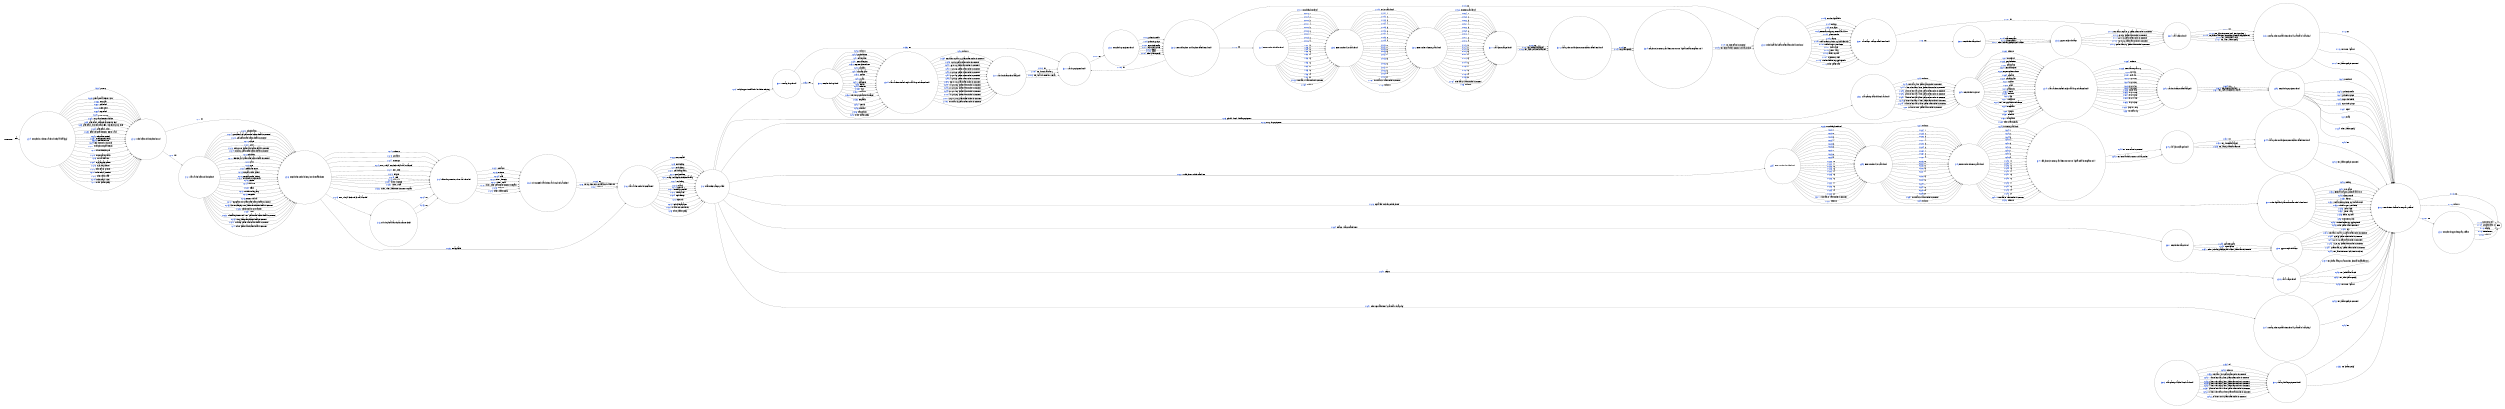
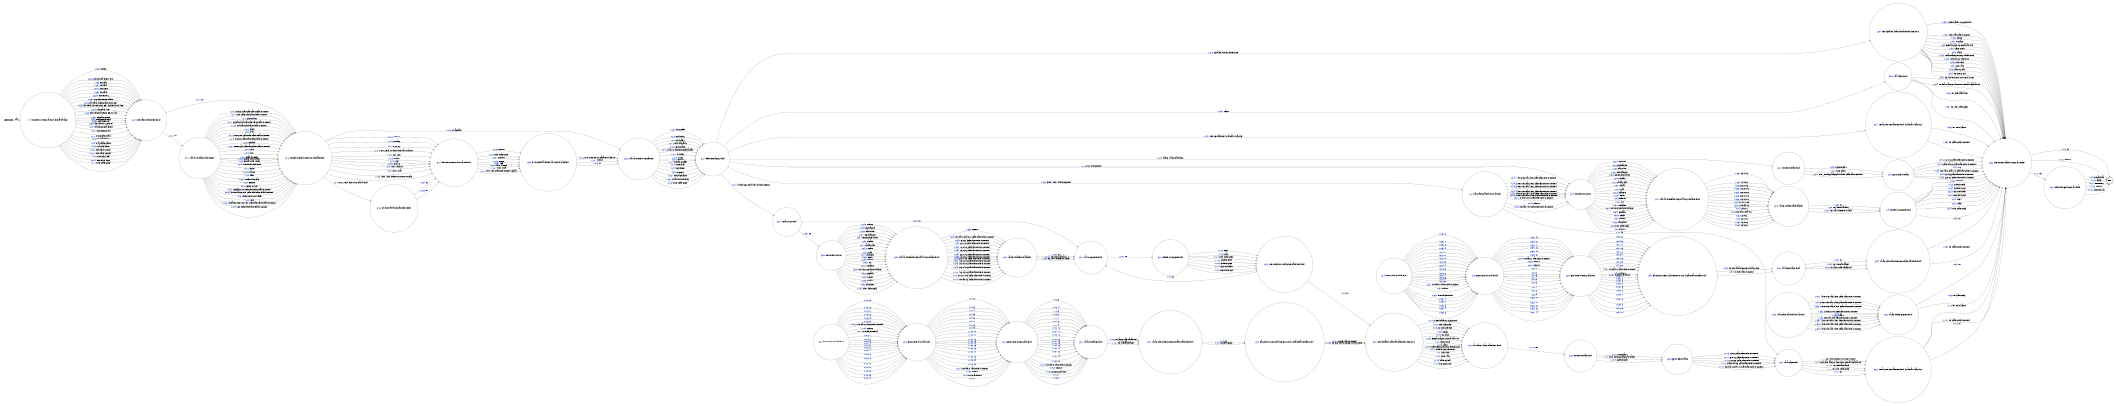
edge "65221" -> "65224": now "65188" -> "65224"
edge "65213" -> "65214": removed, label "217016 Yes"
node "NODE_NODE": label "NODE_NODE" -> "START_NODE"
edge "65187" -> "65194": removed, label "216787 Mobile phone / mobile related item"
